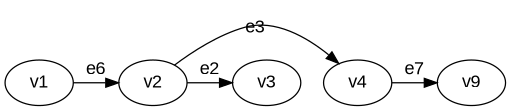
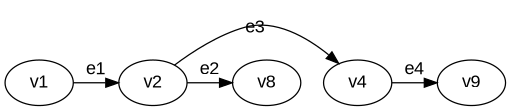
edge "v1" -> "v2": label "e6" -> "e1"
edge "v4" -> "v9": label "e7" -> "e4"
node "v3": label "v3" -> "v8"
